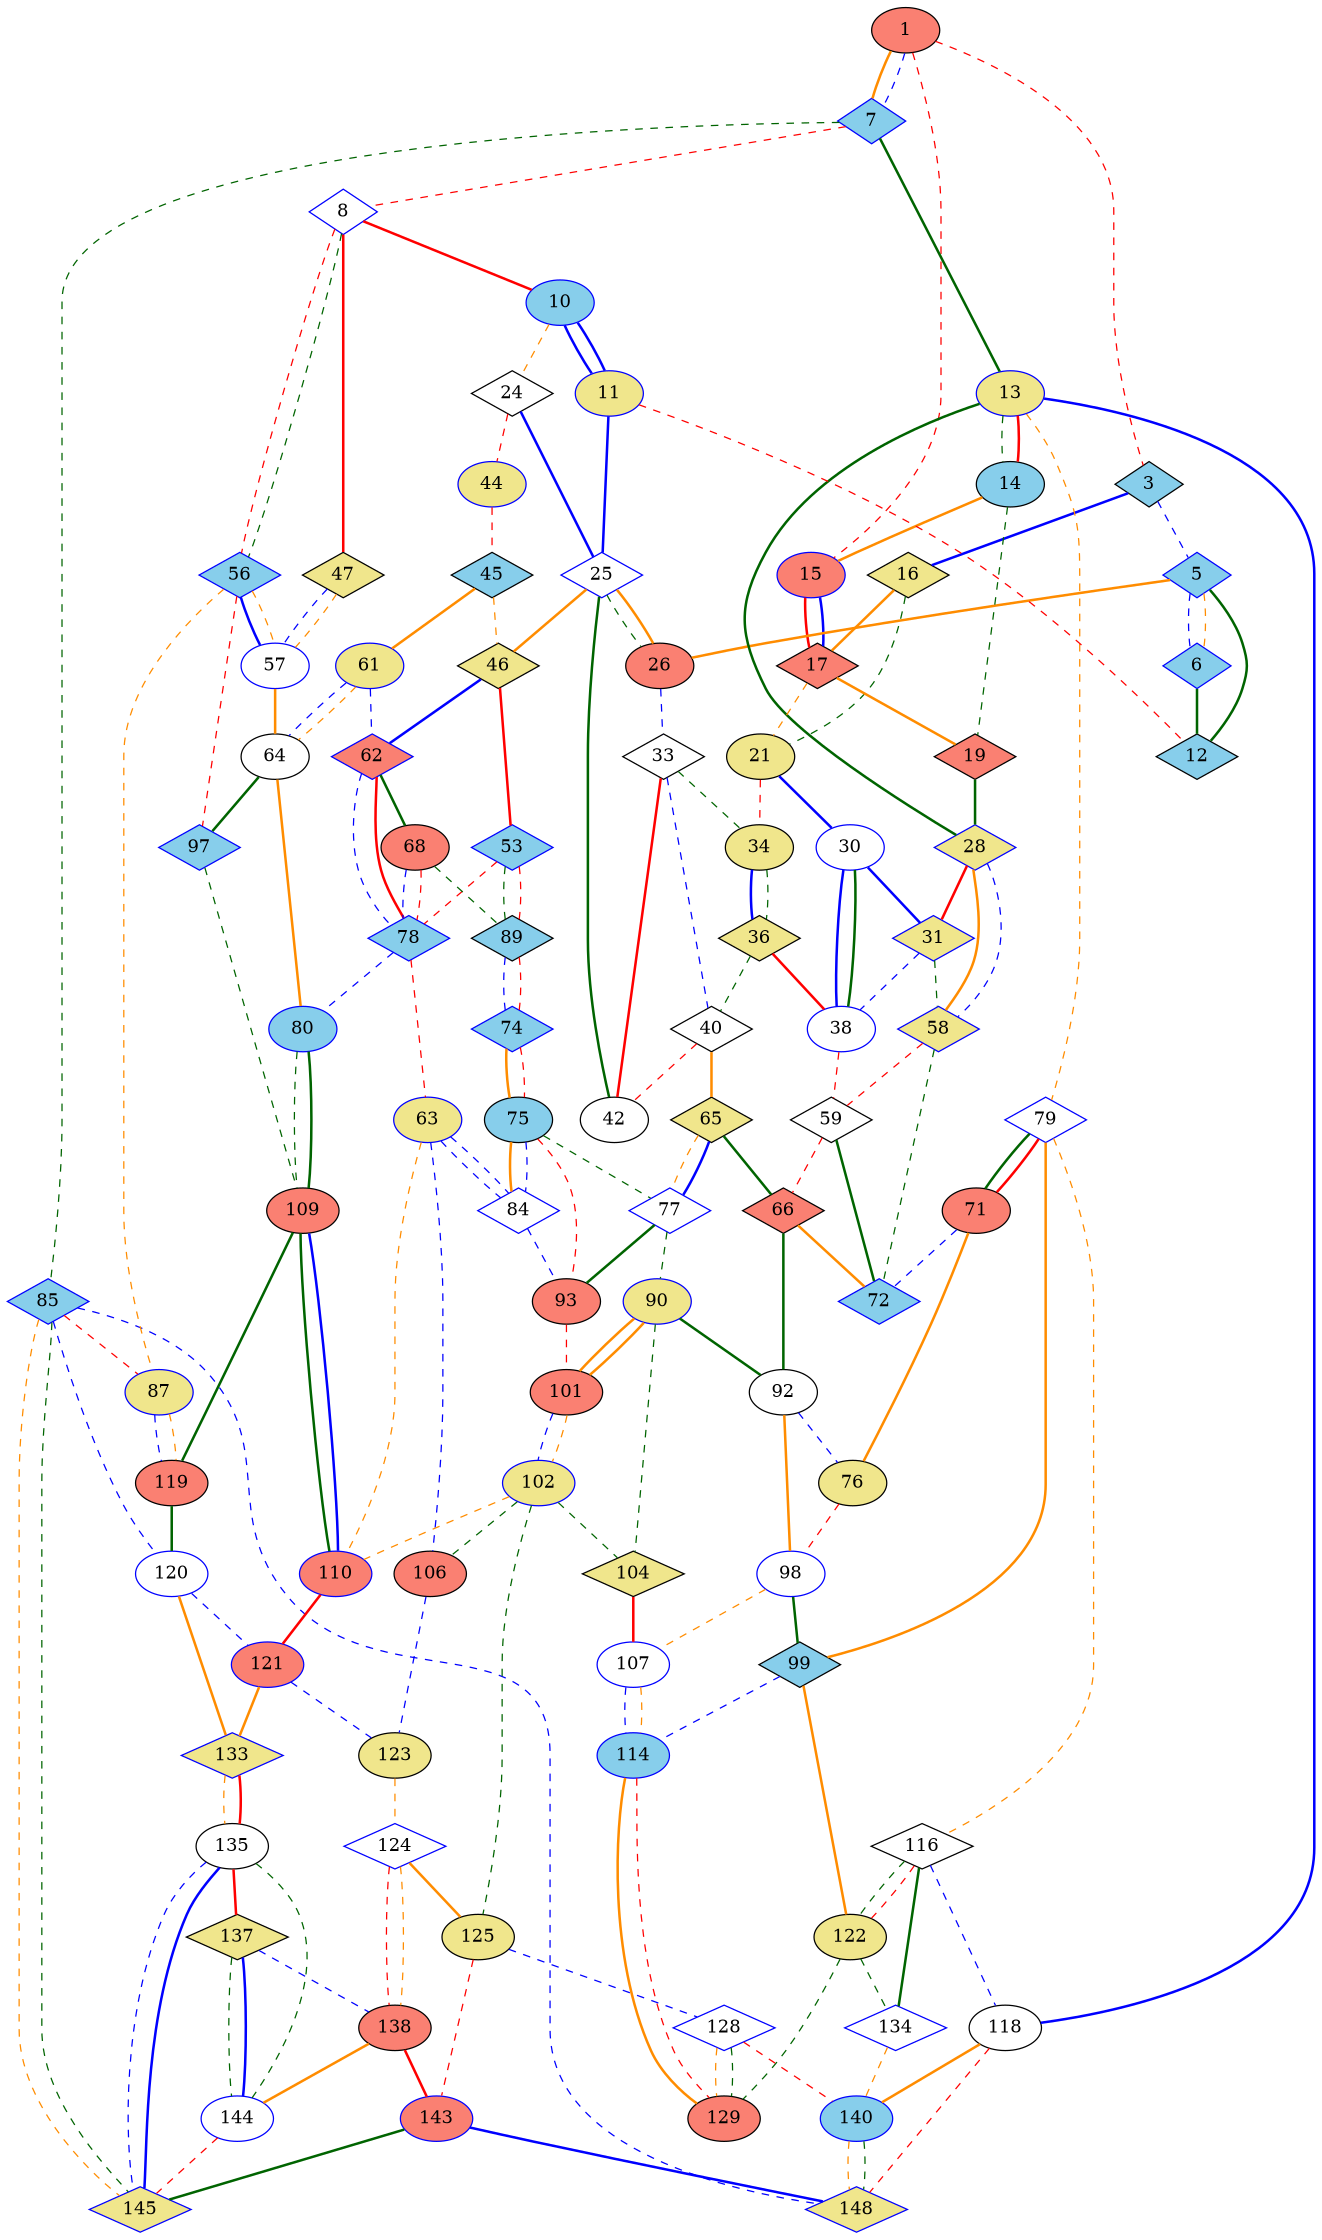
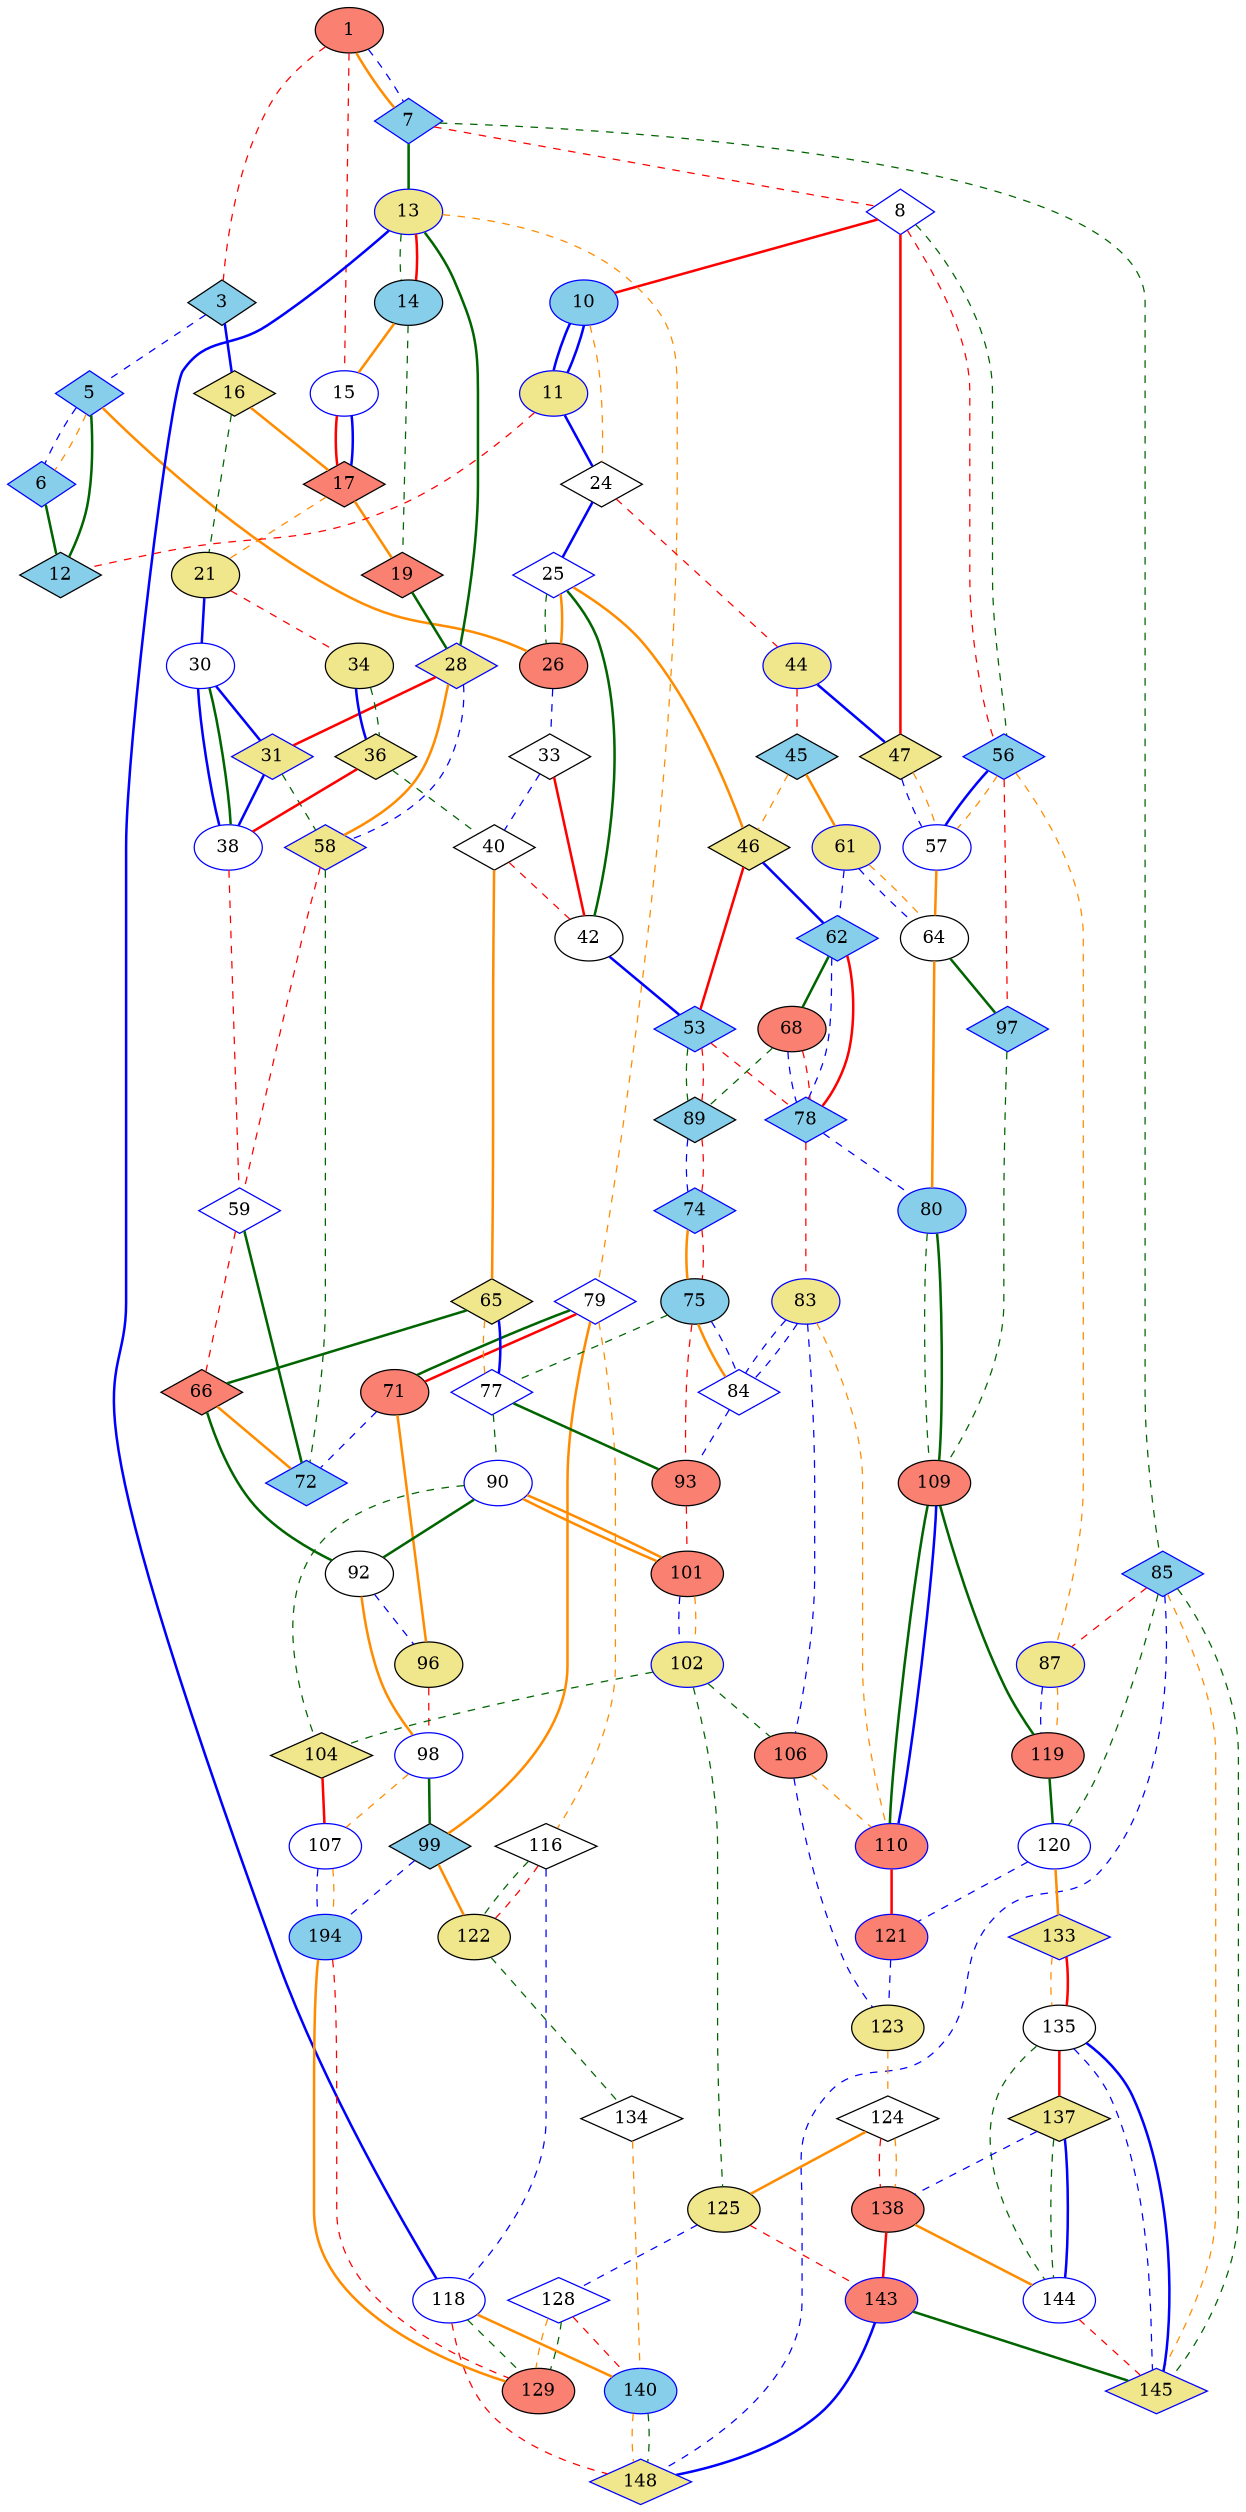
edge "11" -- "25": now "11" -- "24"
node "15": fillcolor salmon -> white
edge "44" -- "47": added
node "62": fillcolor salmon -> skyblue
edge "33" -- "34": removed
edge "31" -- "38": style dashed -> bold
edge "42" -- "53": added
node "63": label "63" -> "83"
node "59": color black -> blue
node "90": fillcolor khaki -> white
edge "85" -- "120": color blue -> darkgreen
node "76": label "76" -> "96"
edge "102" -- "110": now "106" -- "110"
edge "121" -- "133": removed
node "114": label "114" -> "194"
node "124": color blue -> black
edge "116" -- "134": removed
node "134": color blue -> black
node "118": color black -> blue
edge "122" -- "129": now "118" -- "129"
